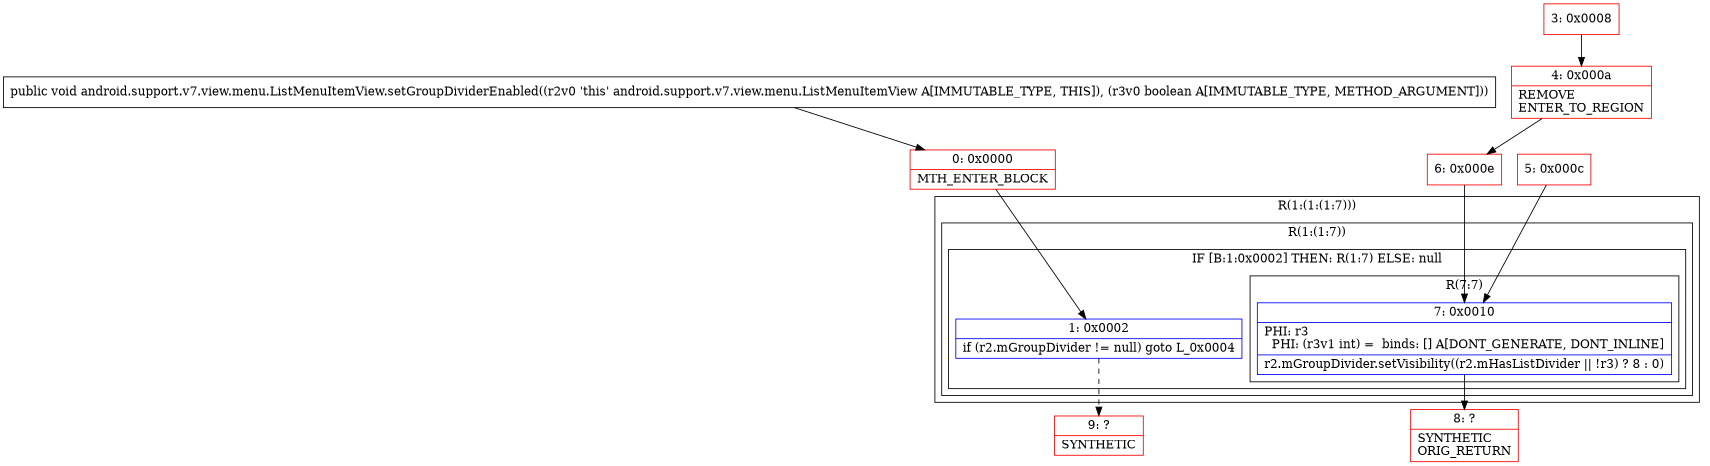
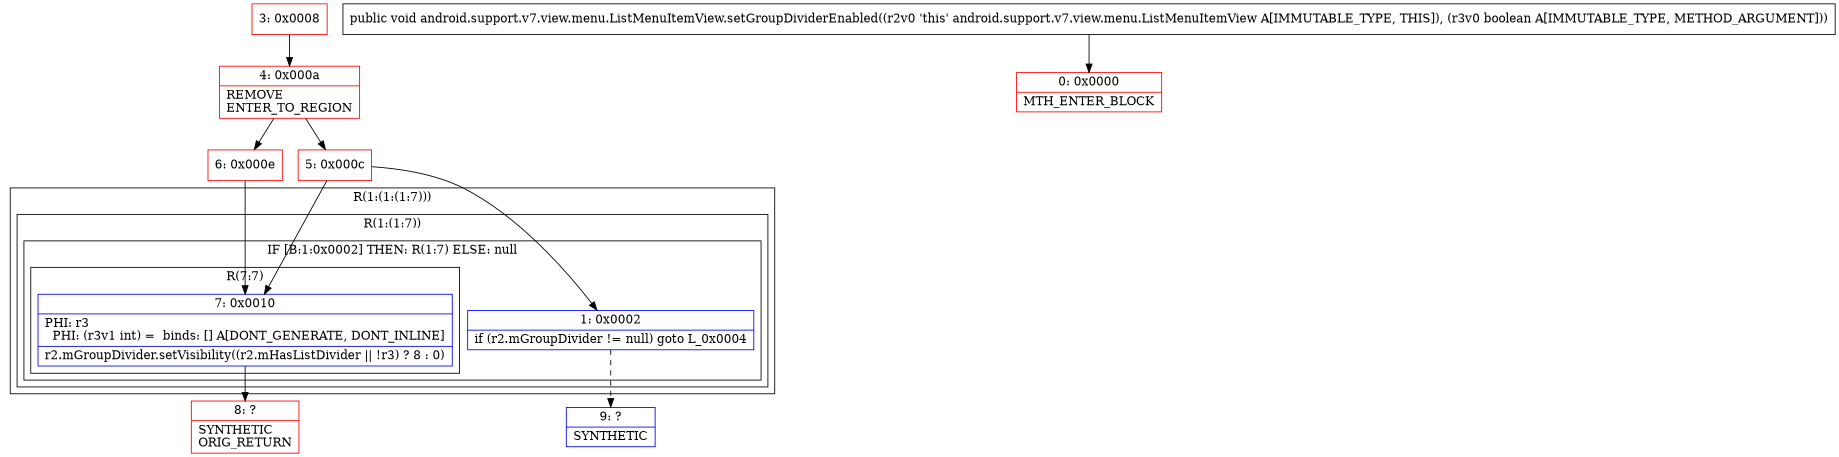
edge "4: 0x000a" -> "5: 0x000c": added
edge "0: 0x0000" -> "1: 0x0002": now "5: 0x000c" -> "1: 0x0002"
node "9: ?": color red -> blue
